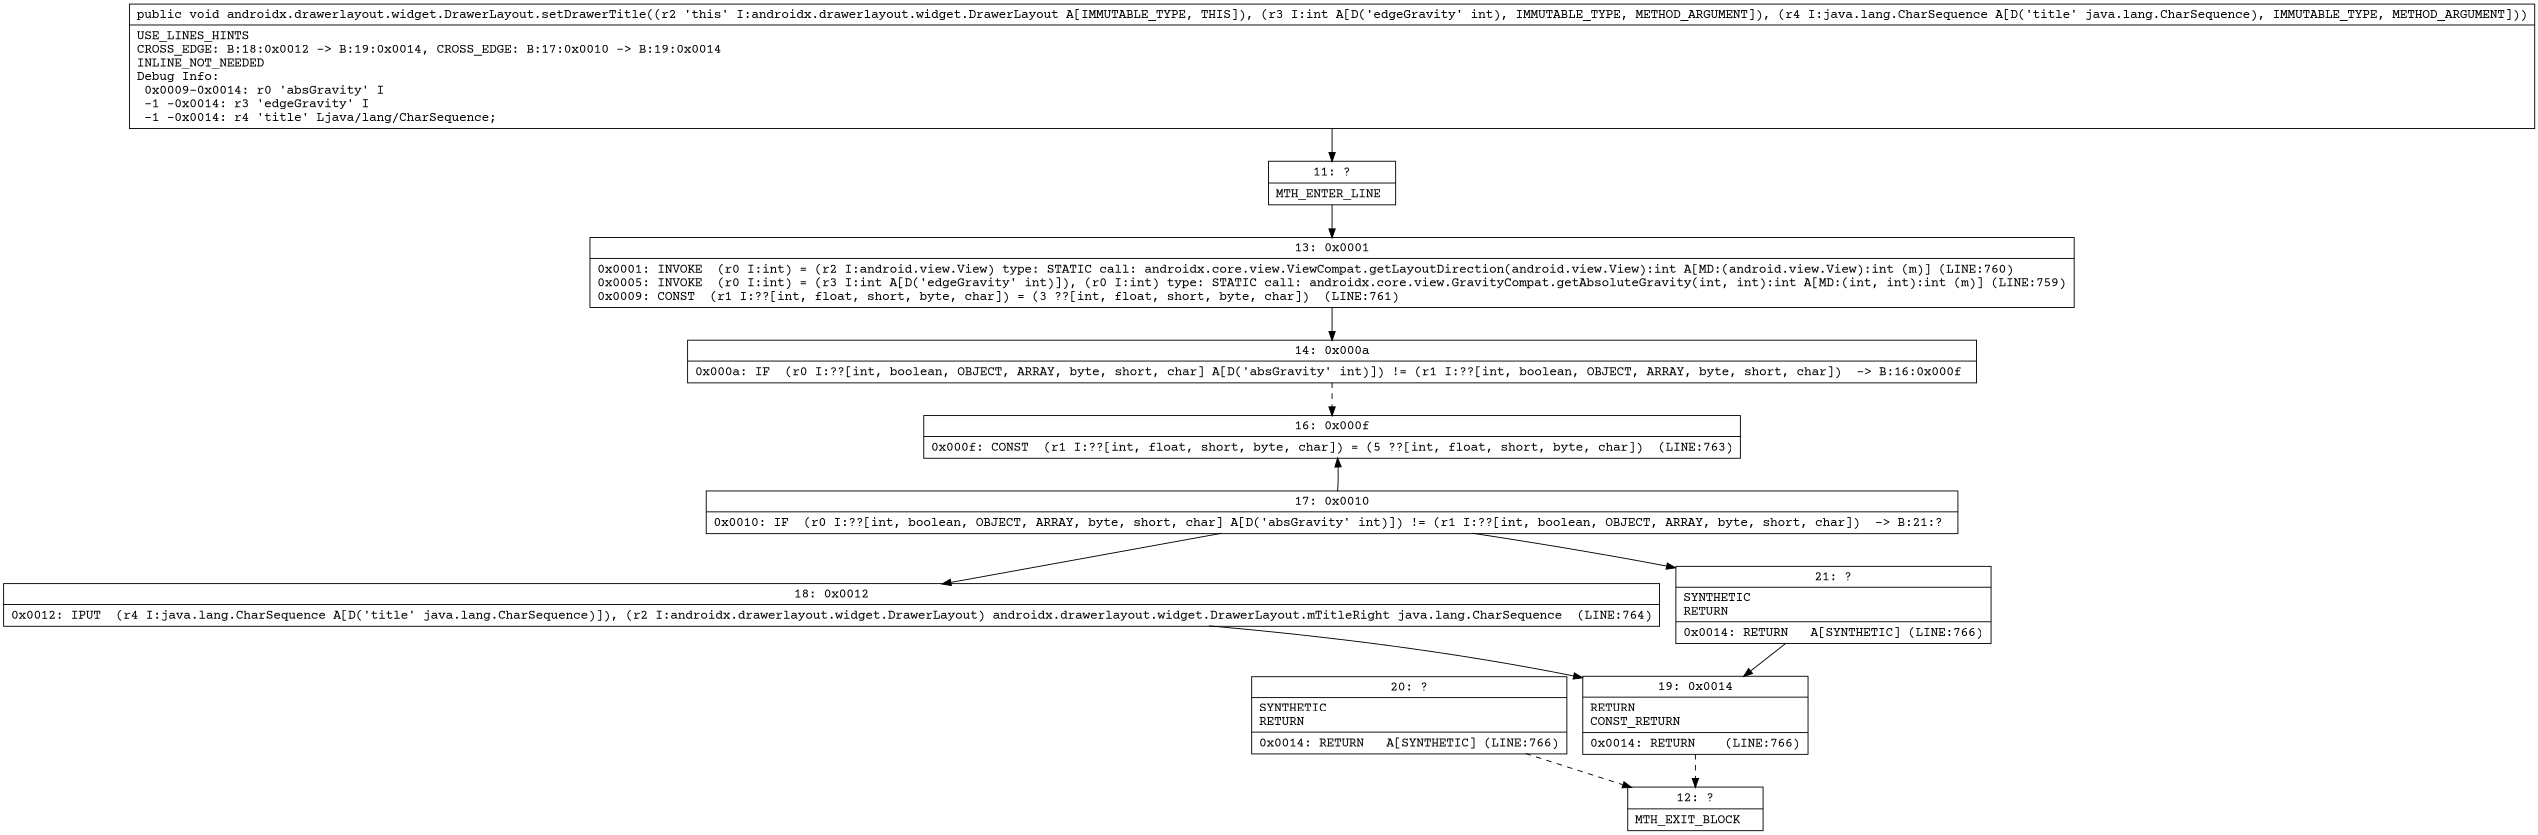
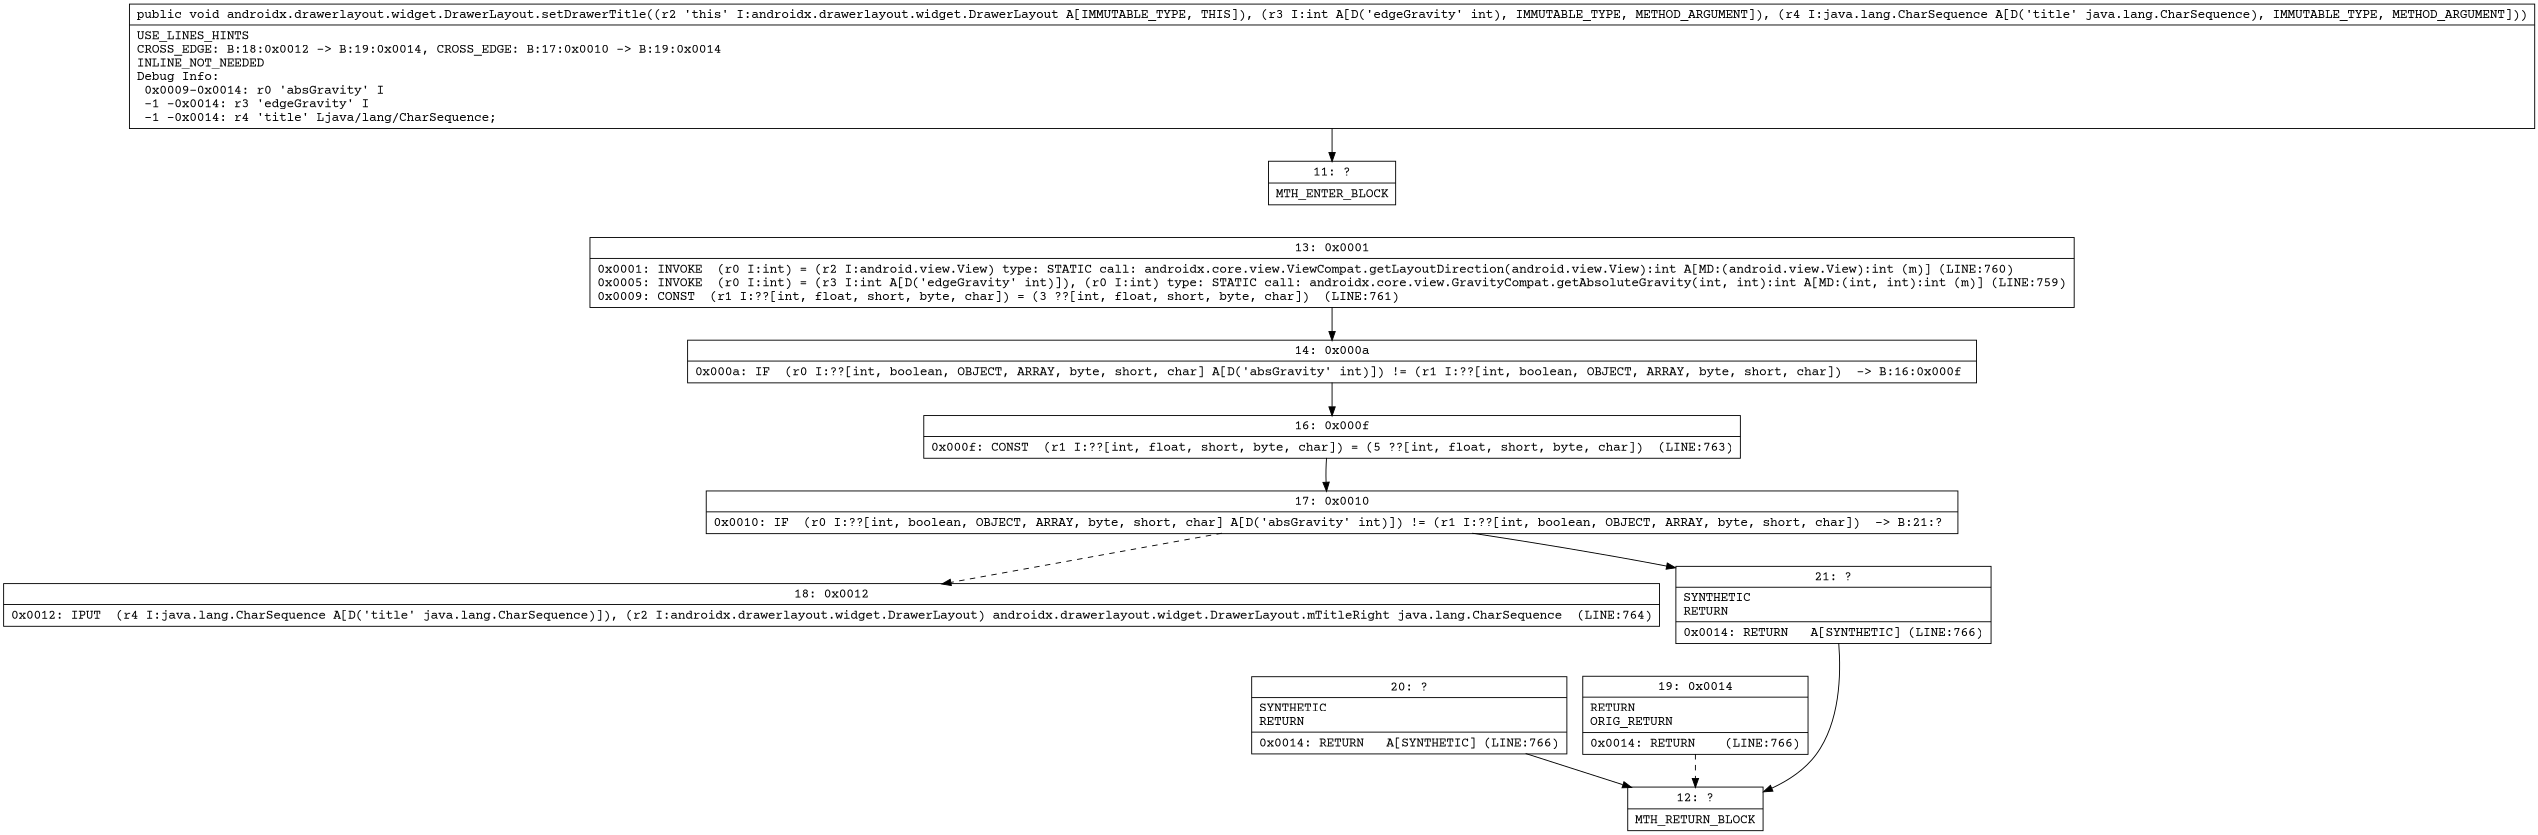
node "11: ?": text "MTH_ENTER_LINE" -> "MTH_ENTER_BLOCK"
edge "11: ?" -> "13: 0x0001": removed
edge "14: 0x000a" -> "16: 0x000f": style dashed -> solid
edge "17: 0x0010" -> "16: 0x000f": reversed
edge "17: 0x0010" -> "18: 0x0012": style solid -> dashed
edge "18: 0x0012" -> "19: 0x0014": removed
edge "21: ?" -> "19: 0x0014": now "21: ?" -> "12: ?"
node "19: 0x0014": text "CONST_RETURN" -> "ORIG_RETURN"
edge "20: ?" -> "12: ?": style dashed -> solid
node "12: ?": text "MTH_EXIT_BLOCK" -> "MTH_RETURN_BLOCK"
